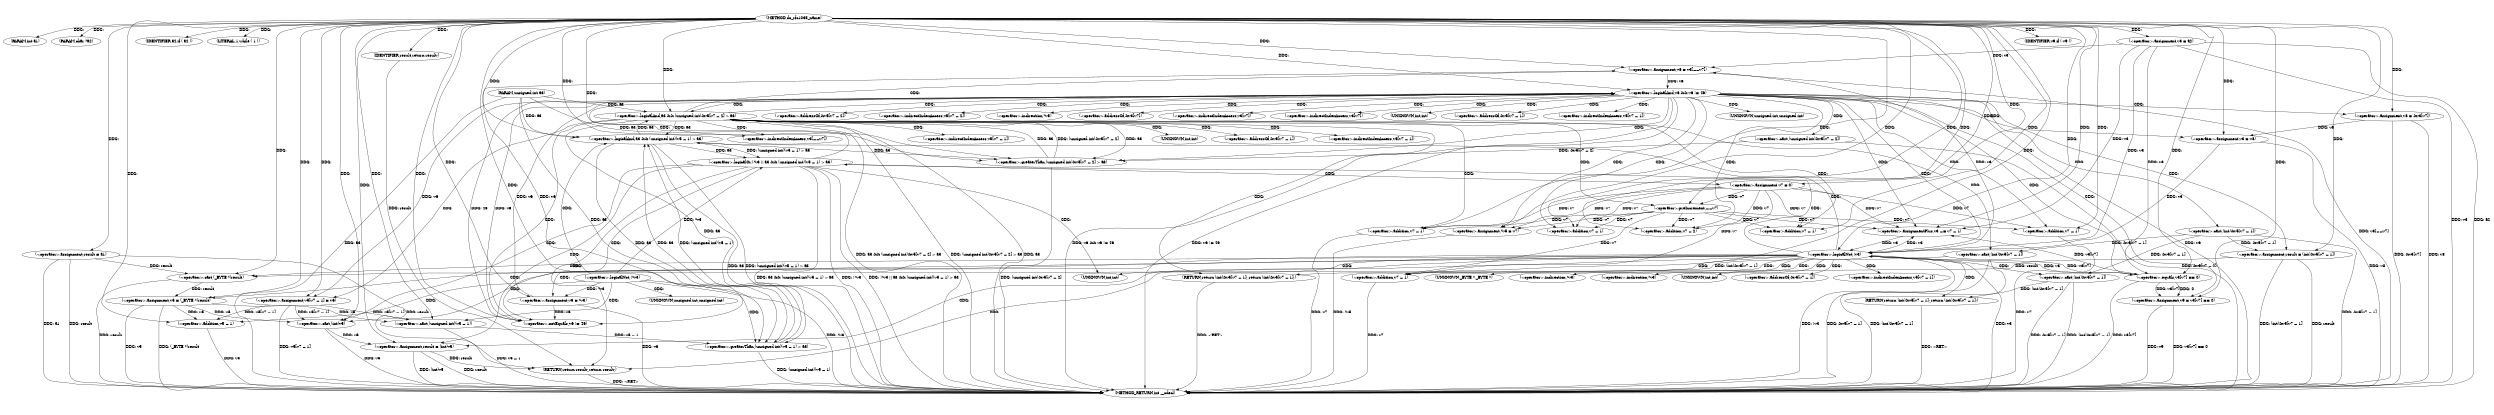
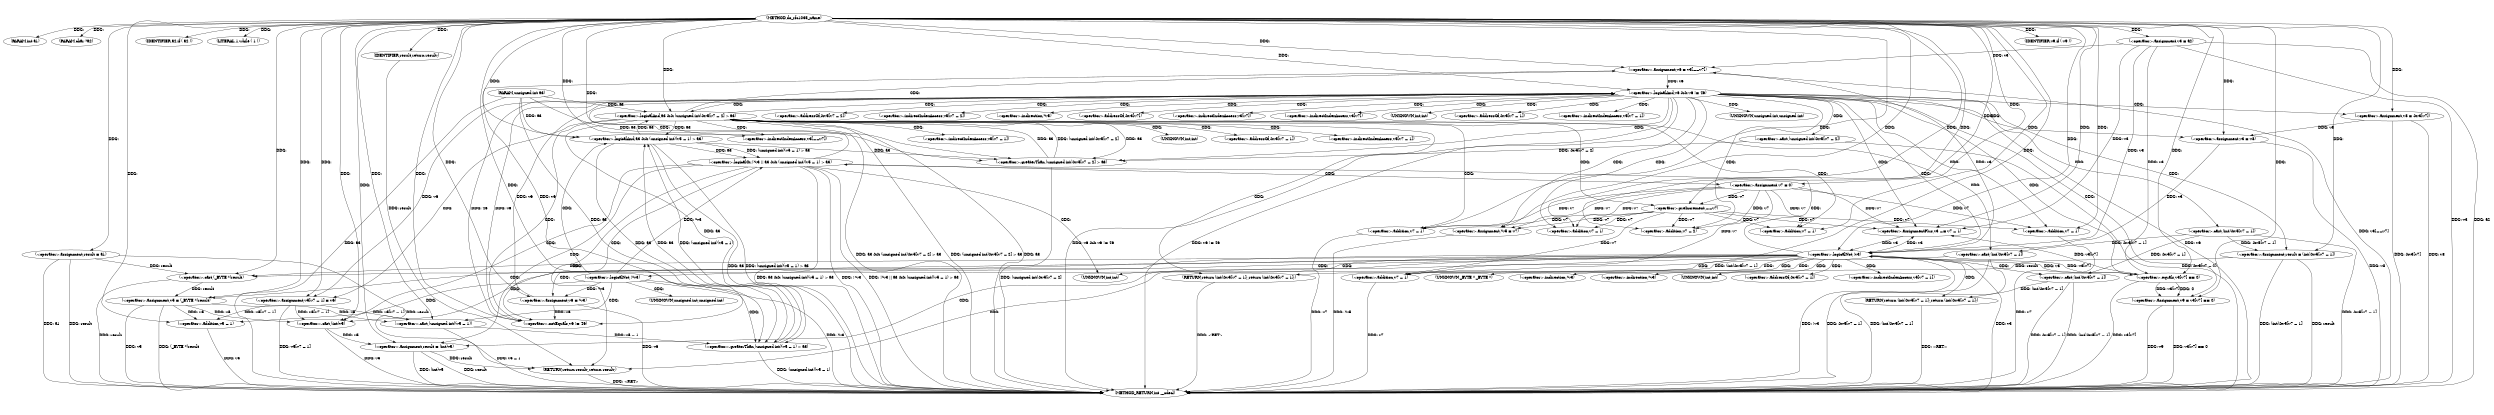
edge "(<operator>.logicalNot,!v3)" -> "(<operator>.logicalAnd,a3 && (unsigned int)(v5 + 1) > a3)": now "(<operator>.logicalNot,!v3)" -> "(<operator>.logicalNot,!*v3)"
